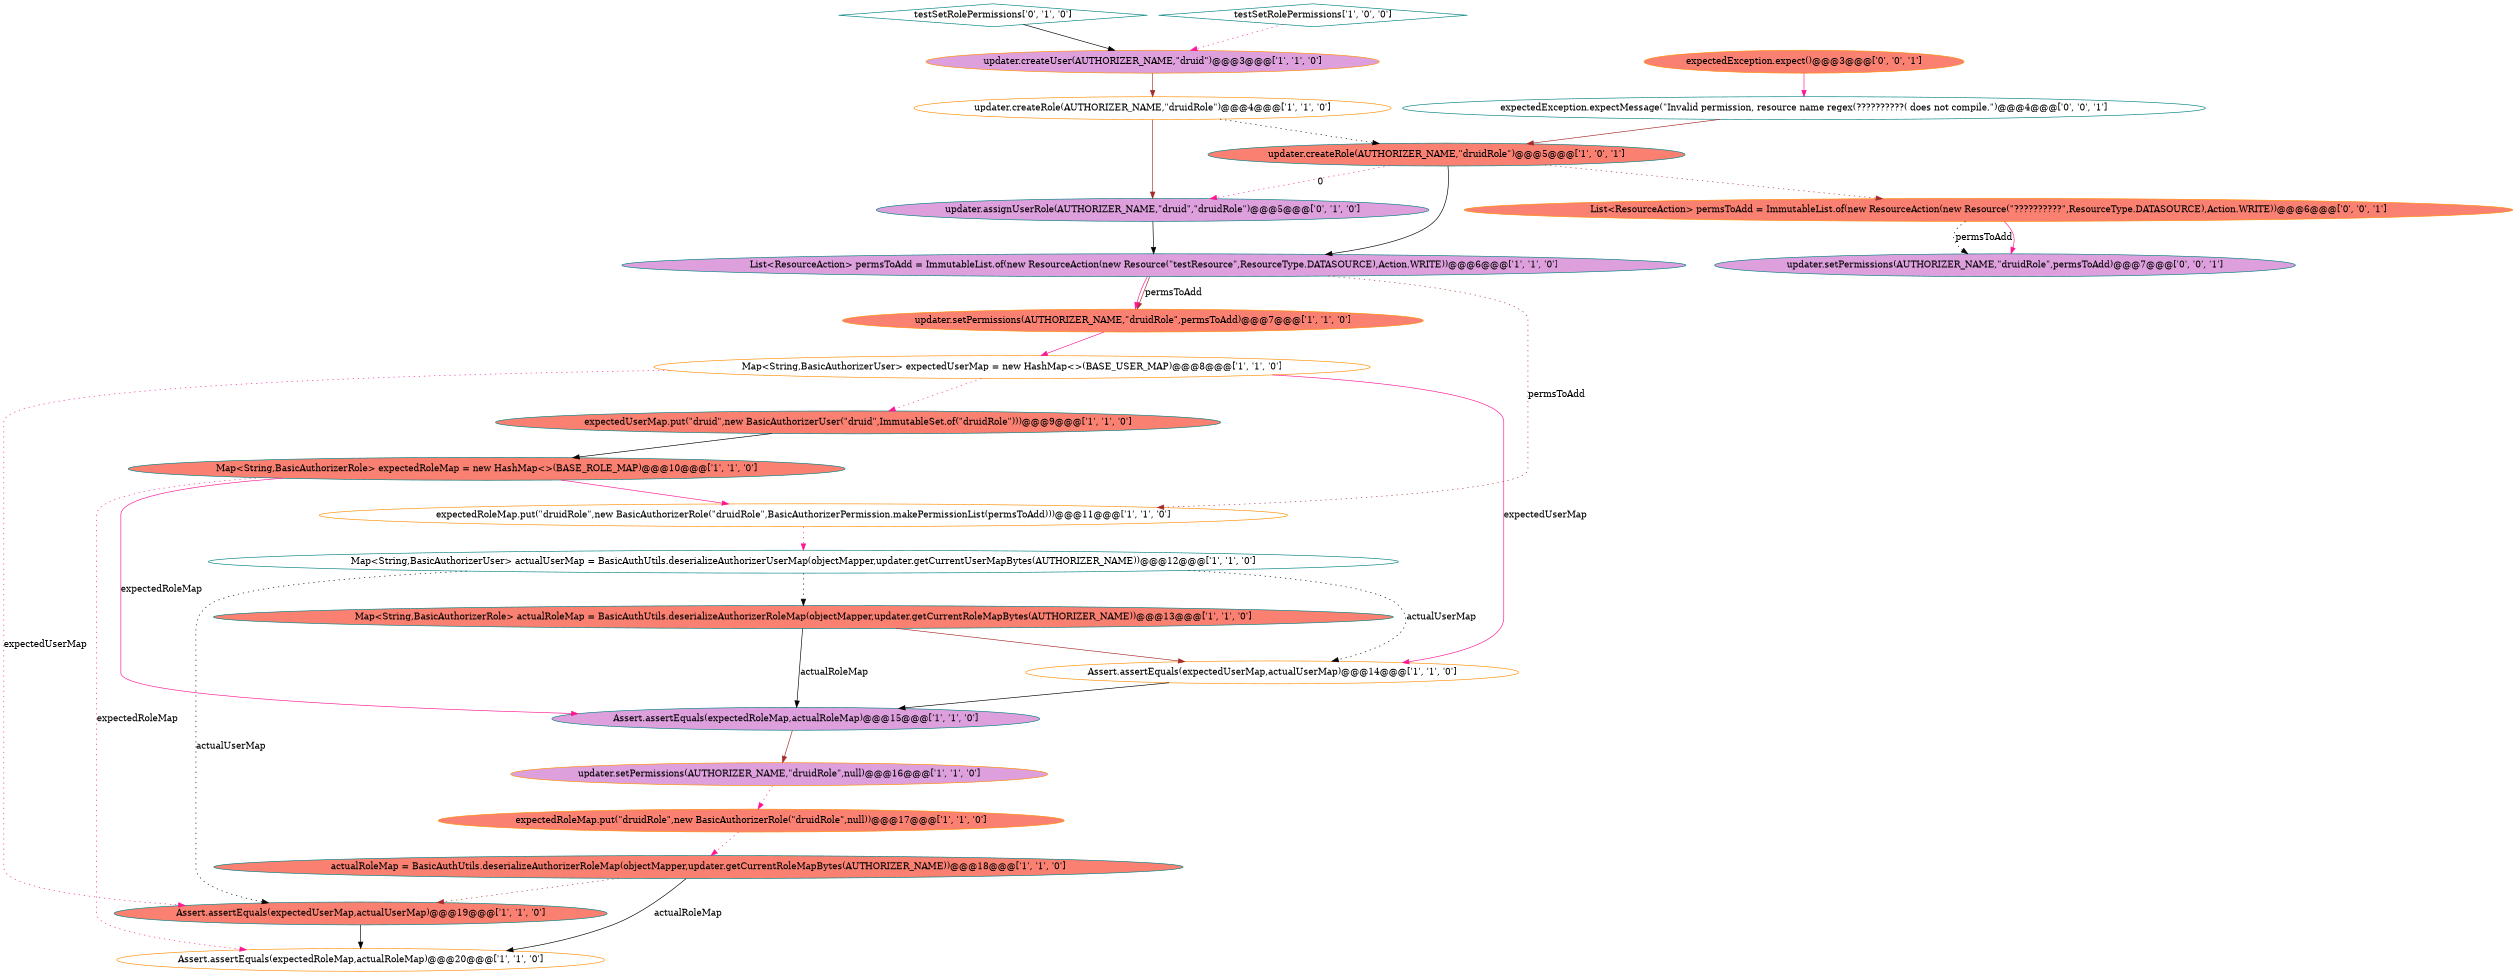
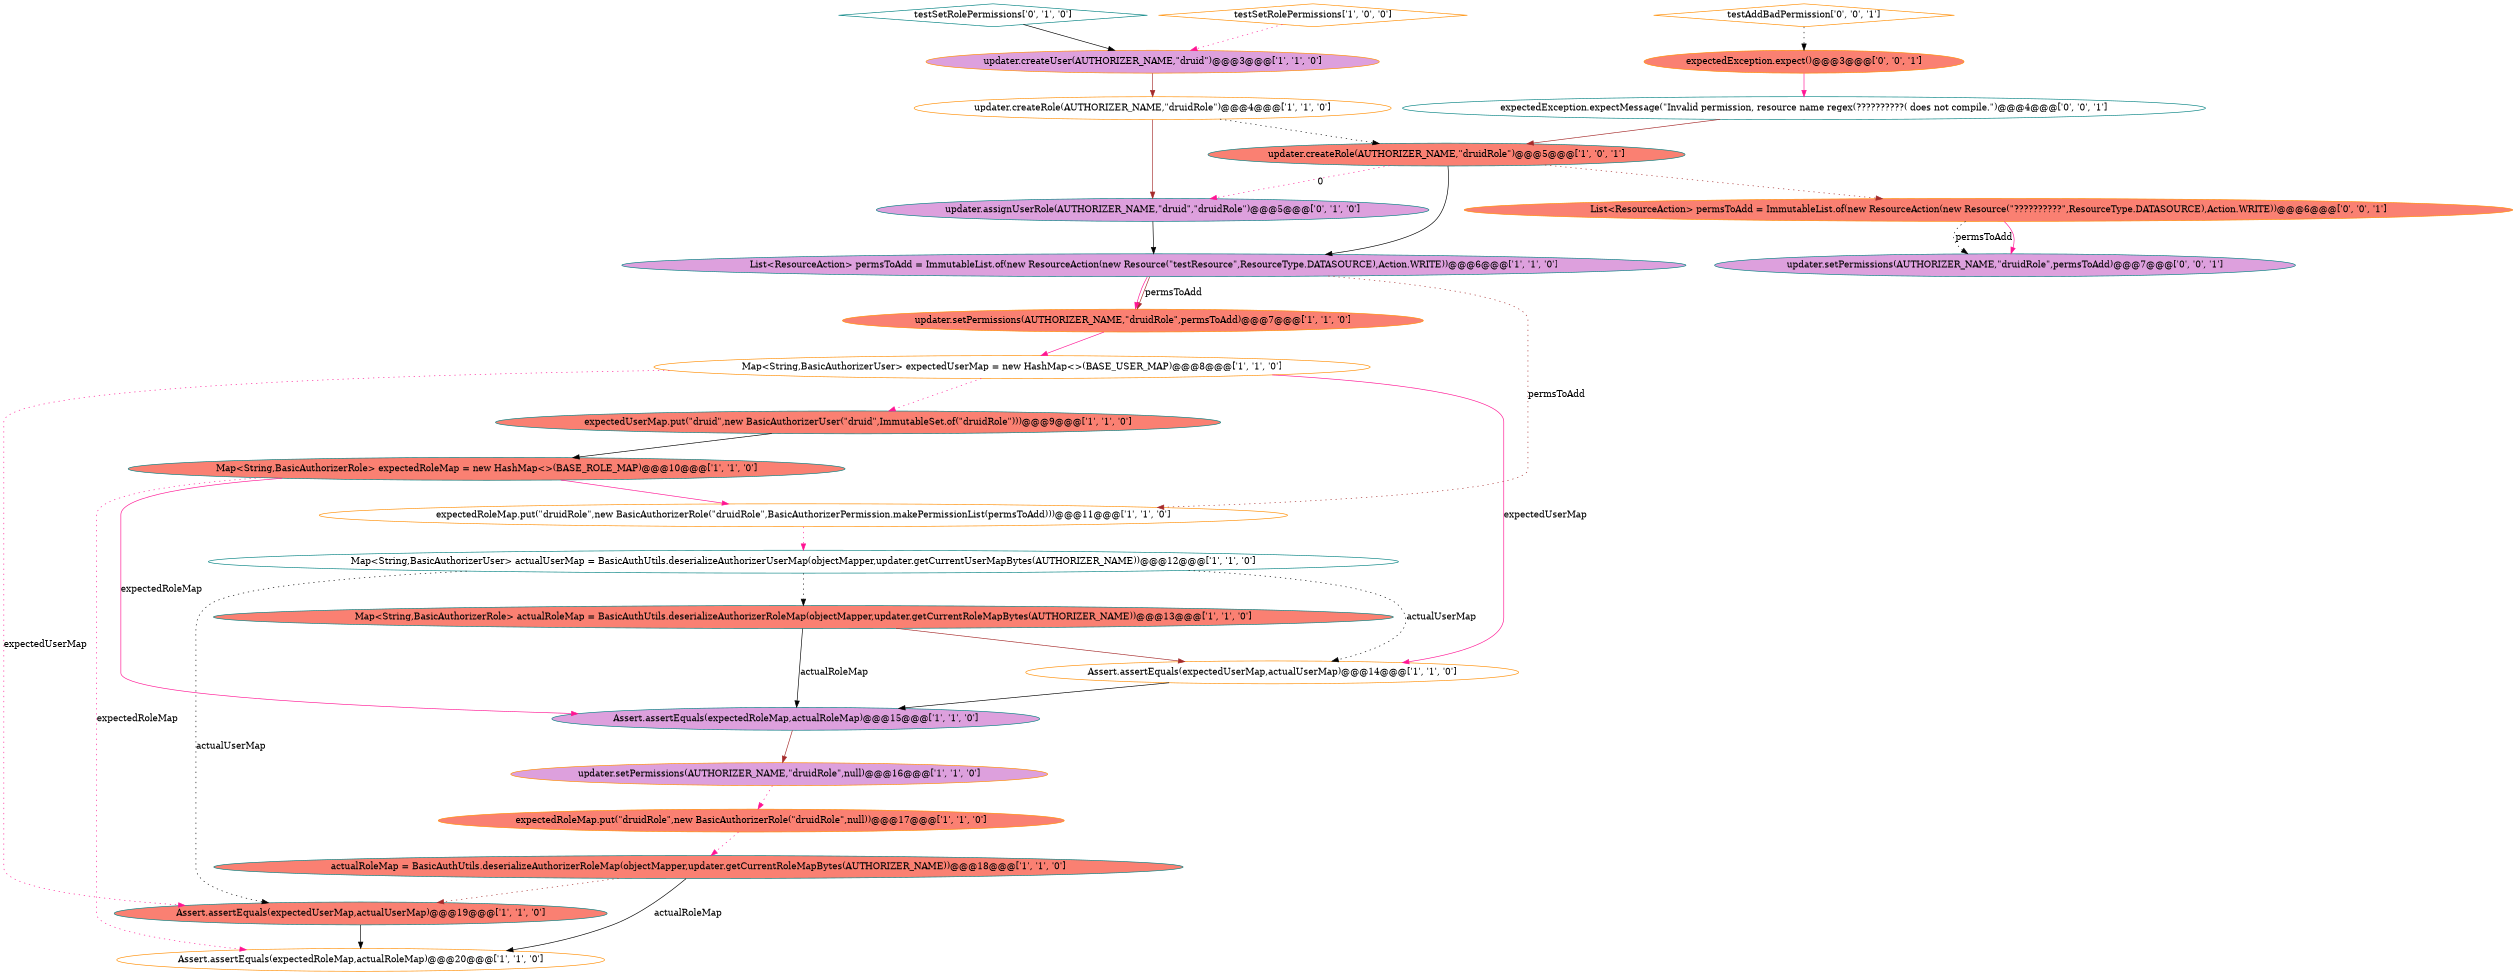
node "testSetRolePermissions['1', '0', '0']": color teal -> darkorange
node "testAddBadPermission['0', '0', '1']": added
